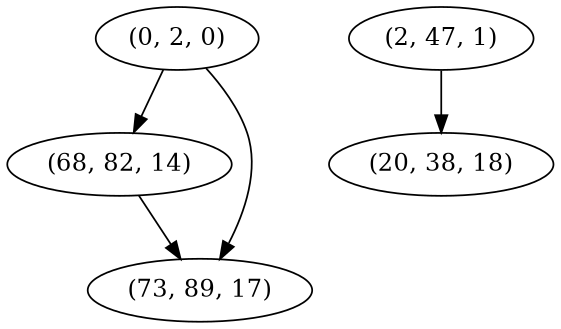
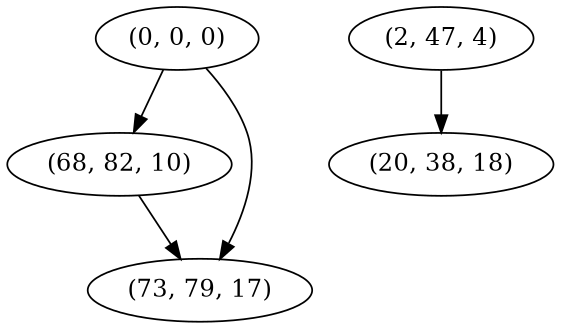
node "(0, 2, 0)": label "(0, 2, 0)" -> "(0, 0, 0)"
node "(2, 47, 1)": label "(2, 47, 1)" -> "(2, 47, 4)"
node "(68, 82, 14)": label "(68, 82, 14)" -> "(68, 82, 10)"
node "(73, 89, 17)": label "(73, 89, 17)" -> "(73, 79, 17)"
